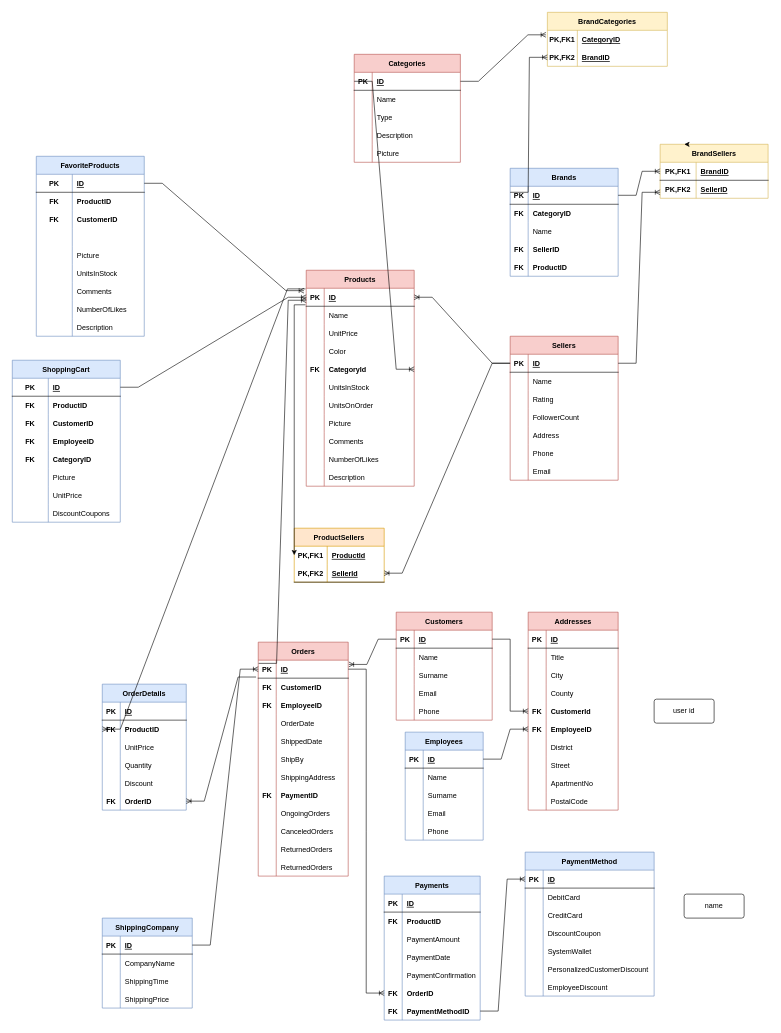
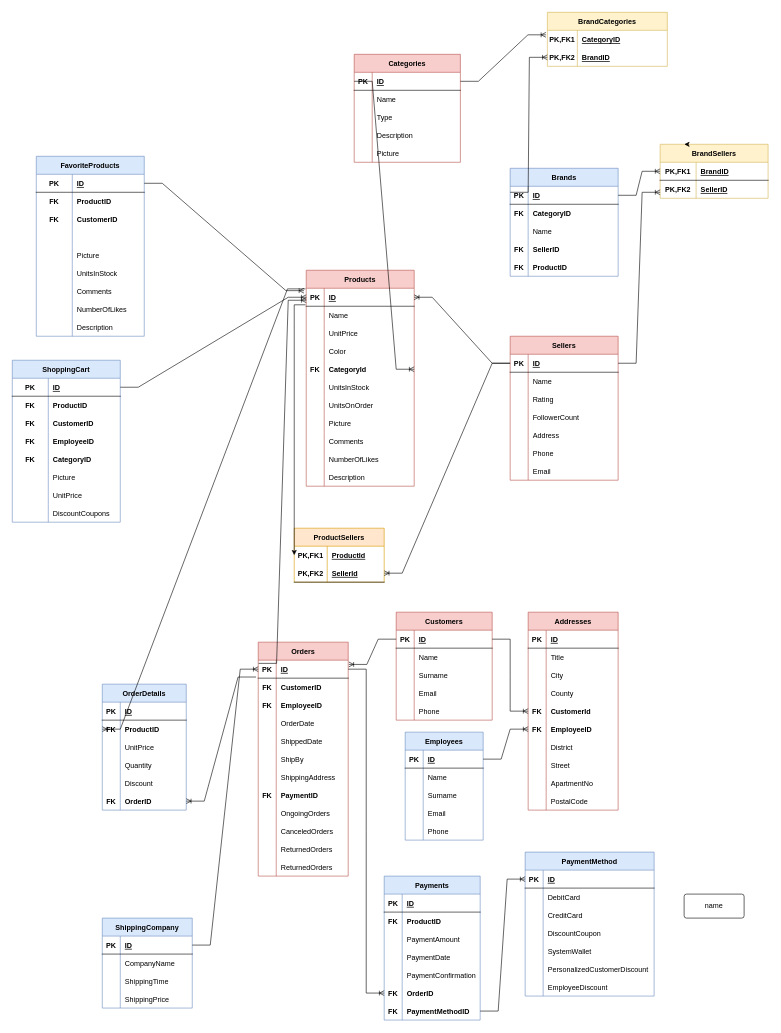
node "user id": removed
